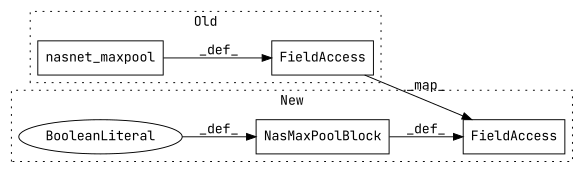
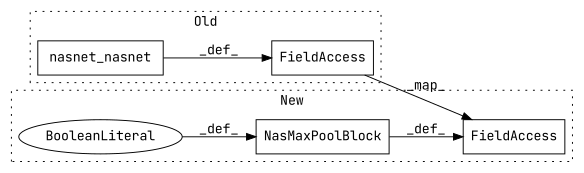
node "nasnet_maxpool": label "nasnet_maxpool" -> "nasnet_nasnet"
